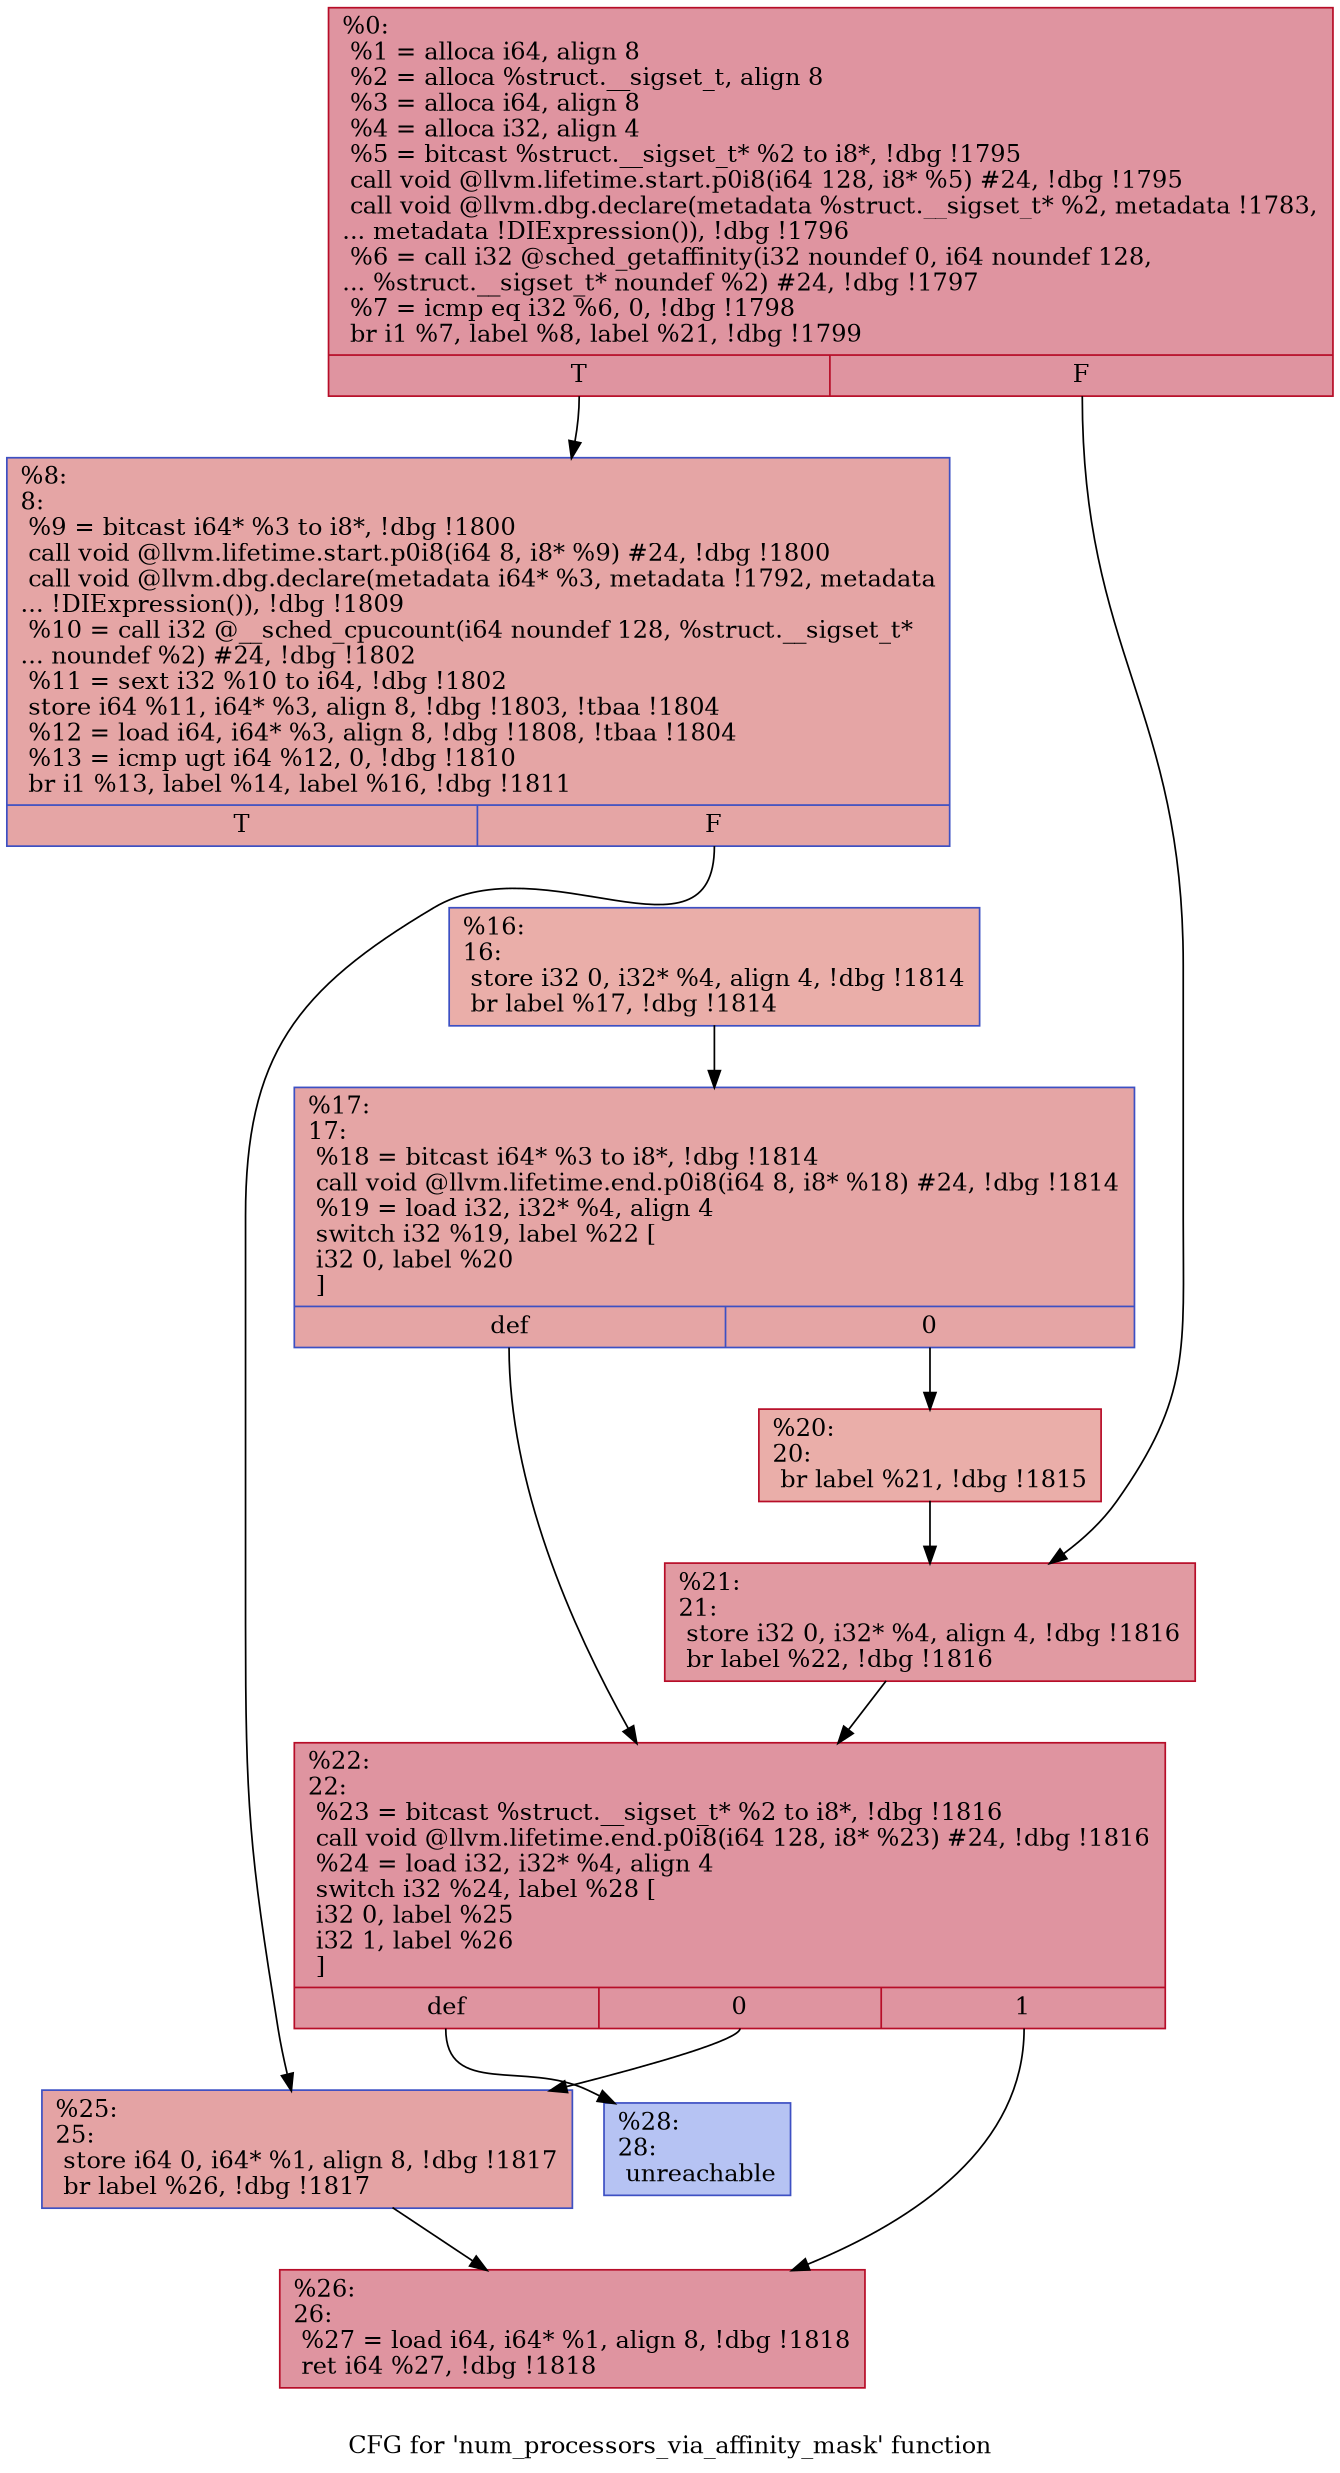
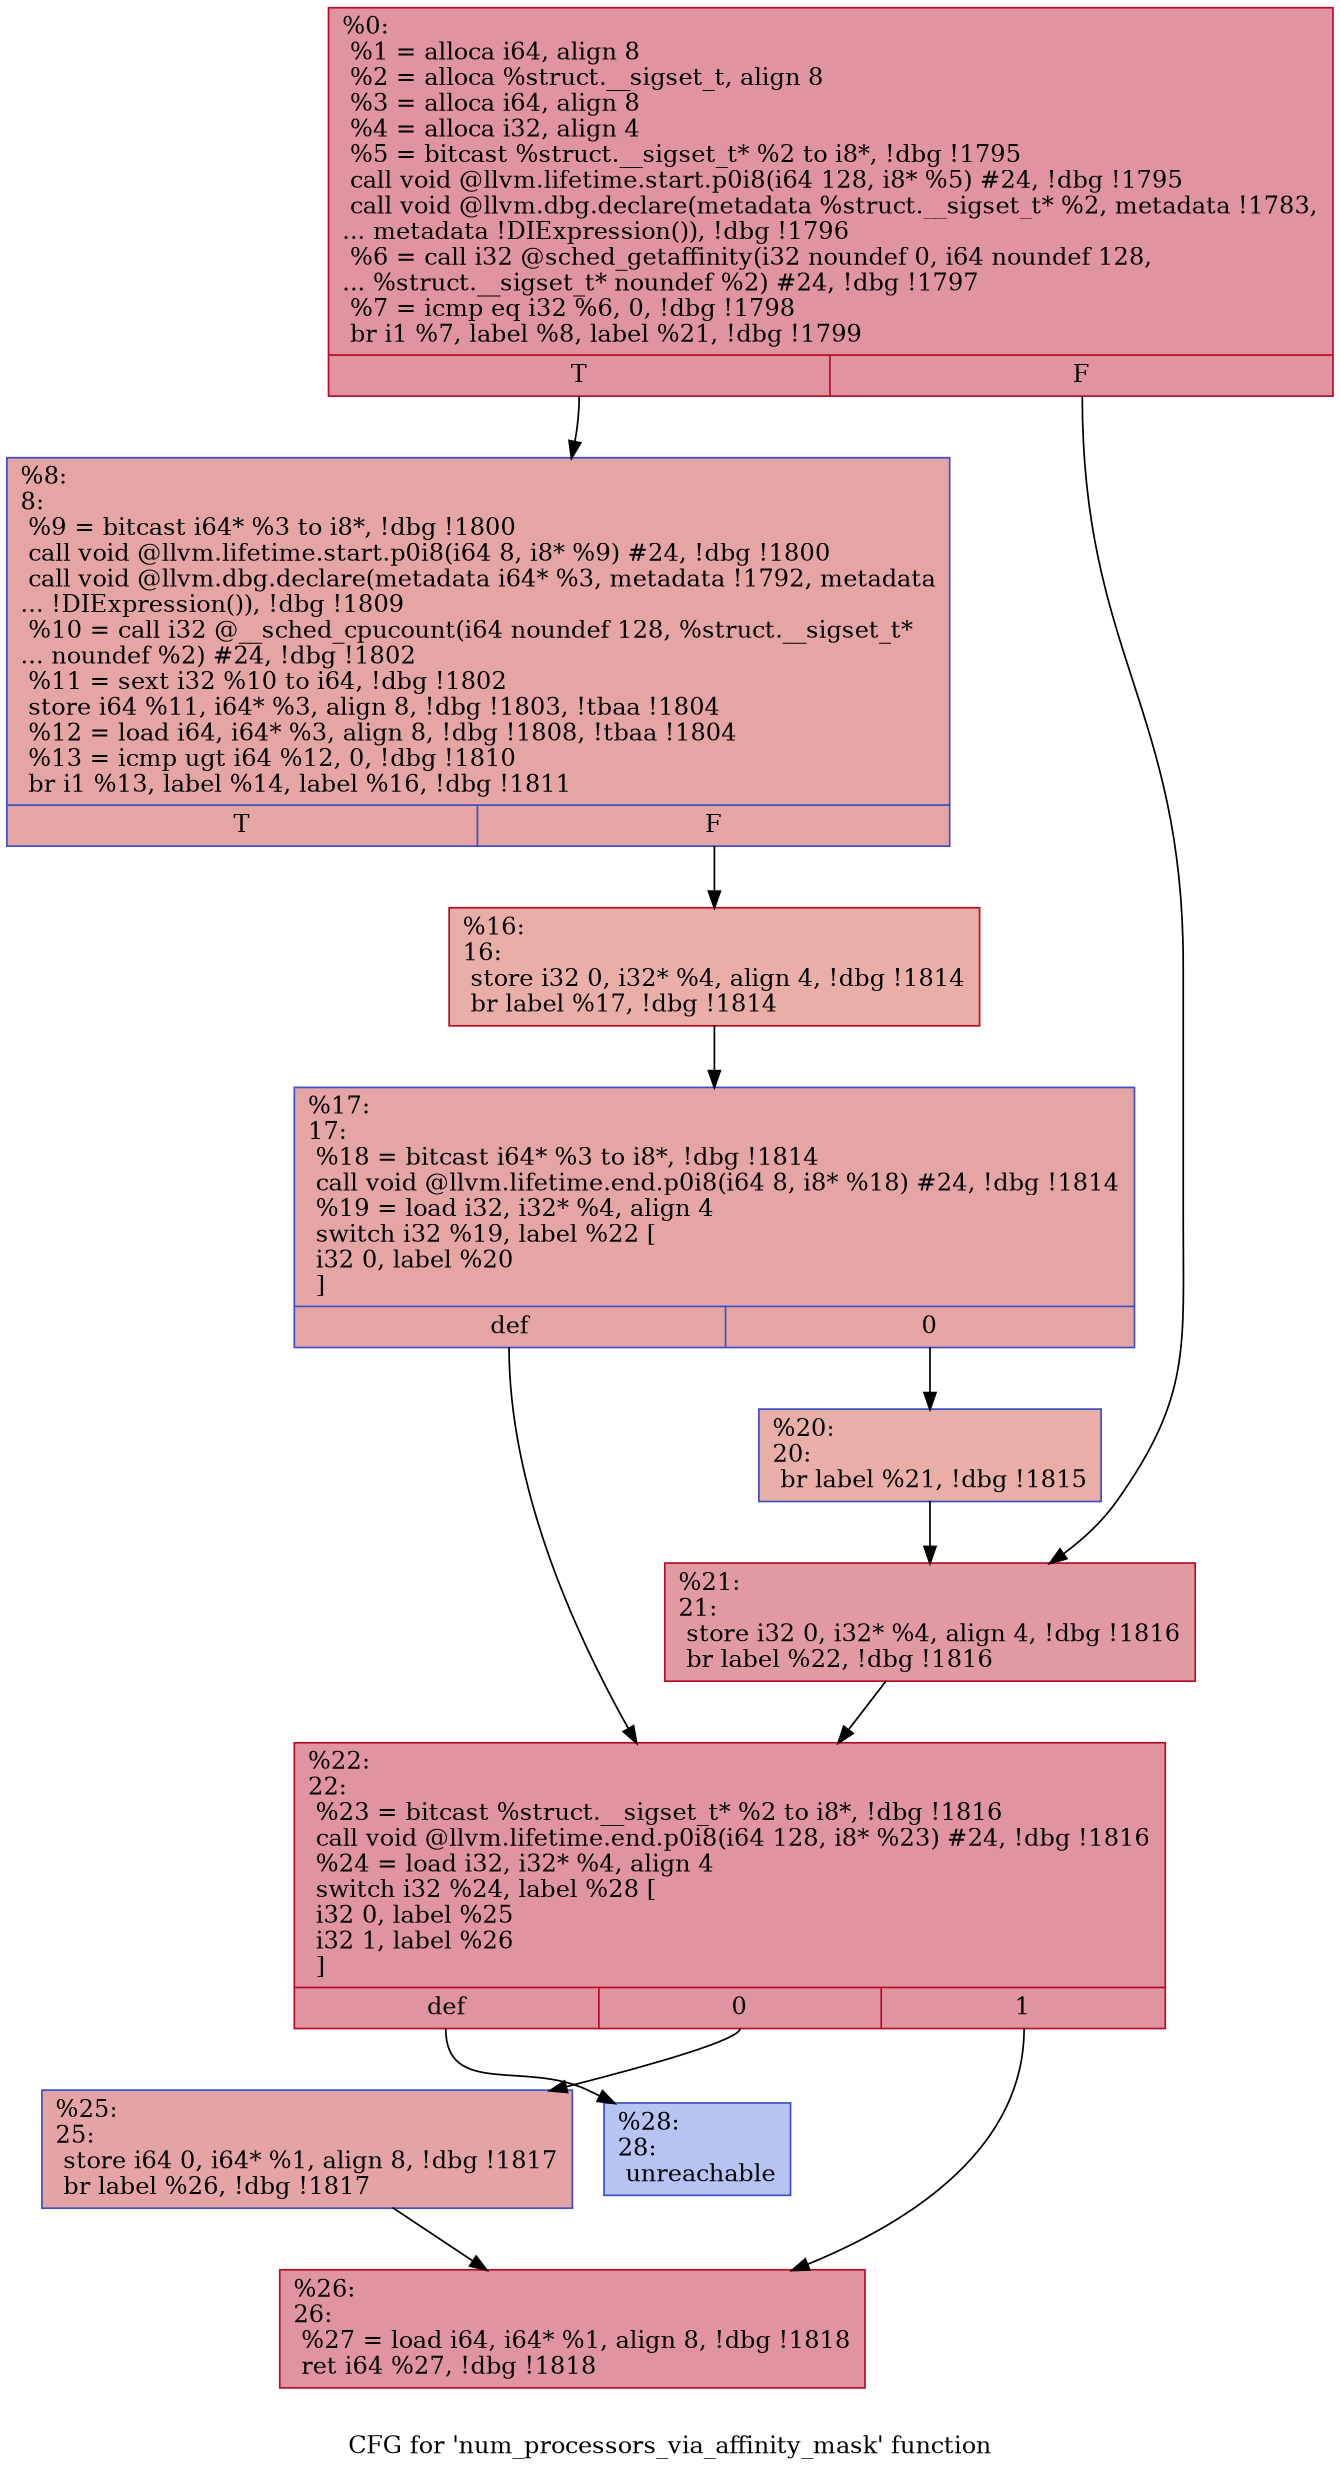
node "%16:": color #3d50c3ff -> #b70d28ff
edge "%8:" -> "%25:": now "%8:" -> "%16:"
node "%20:": color #b70d28ff -> #3d50c3ff
